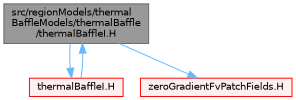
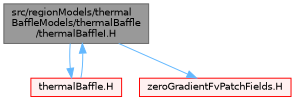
node "thermalBaffleI.H": label "thermalBaffleI.H" -> "thermalBaffle.H"
